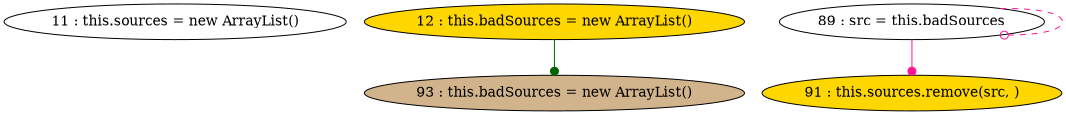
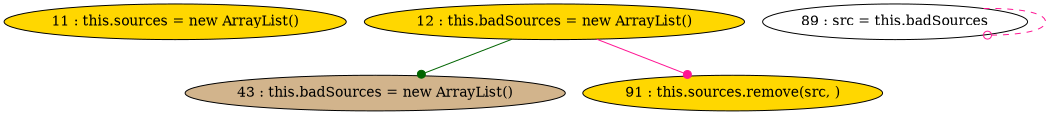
node "11 : this.sources = new ArrayList()": fillcolor white -> gold
edge "89 : src = this.badSources" -> "91 : this.sources.remove(src, )": now "12 : this.badSources = new ArrayList()" -> "91 : this.sources.remove(src, )"
node "93 : this.badSources = new ArrayList()": label "93 : this.badSources = new ArrayList()" -> "43 : this.badSources = new ArrayList()"
